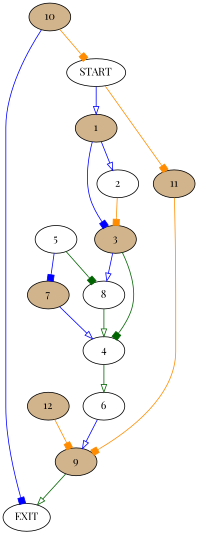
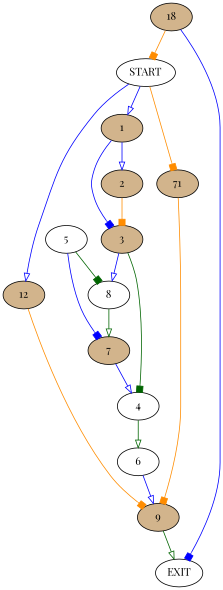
node "10": label "10" -> "18"
edge "START" -> "12": added
node "2": fillcolor white -> tan
node "11": label "11" -> "71"
edge "8" -> "4": now "8" -> "7"
